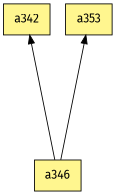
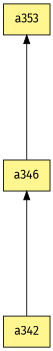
edge "a346" -> "a342": reversed
